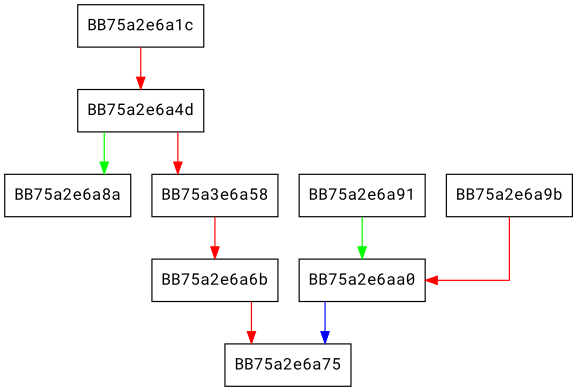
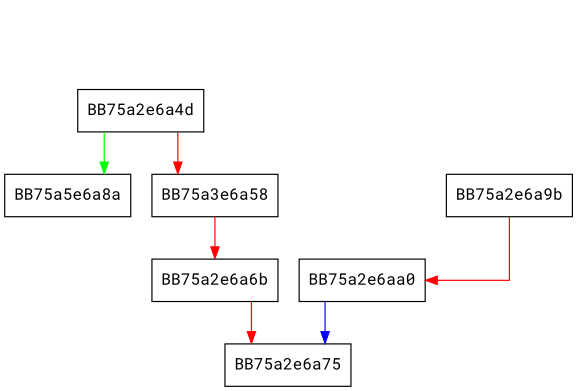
node "BB75a2e6a1c": removed
node "BB75a2e6a8a": label "BB75a2e6a8a" -> "BB75a5e6a8a"
node "BB75a2e6a91": removed
